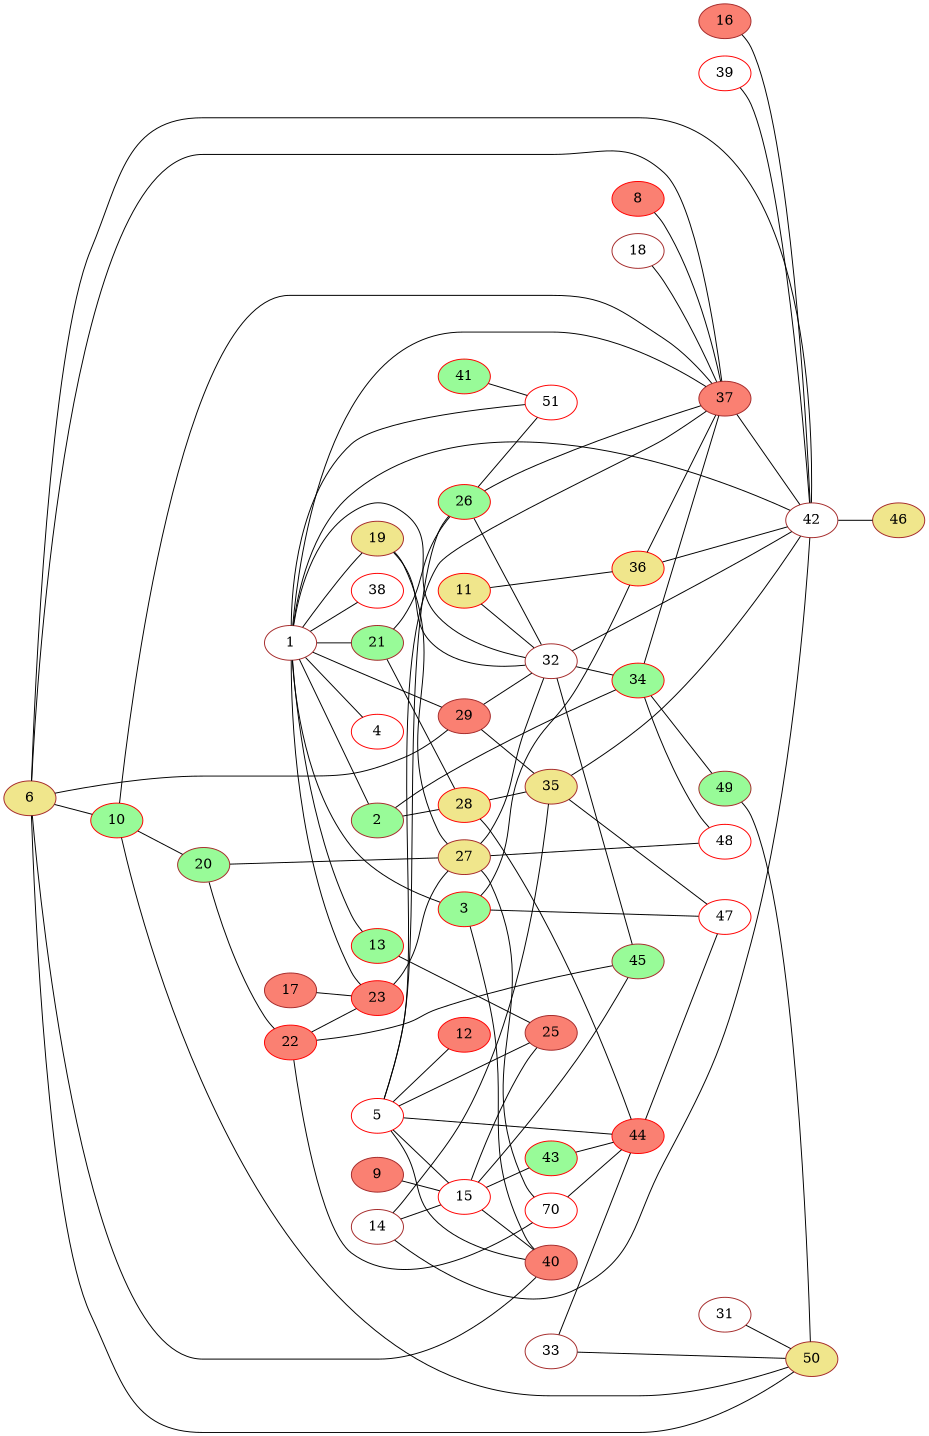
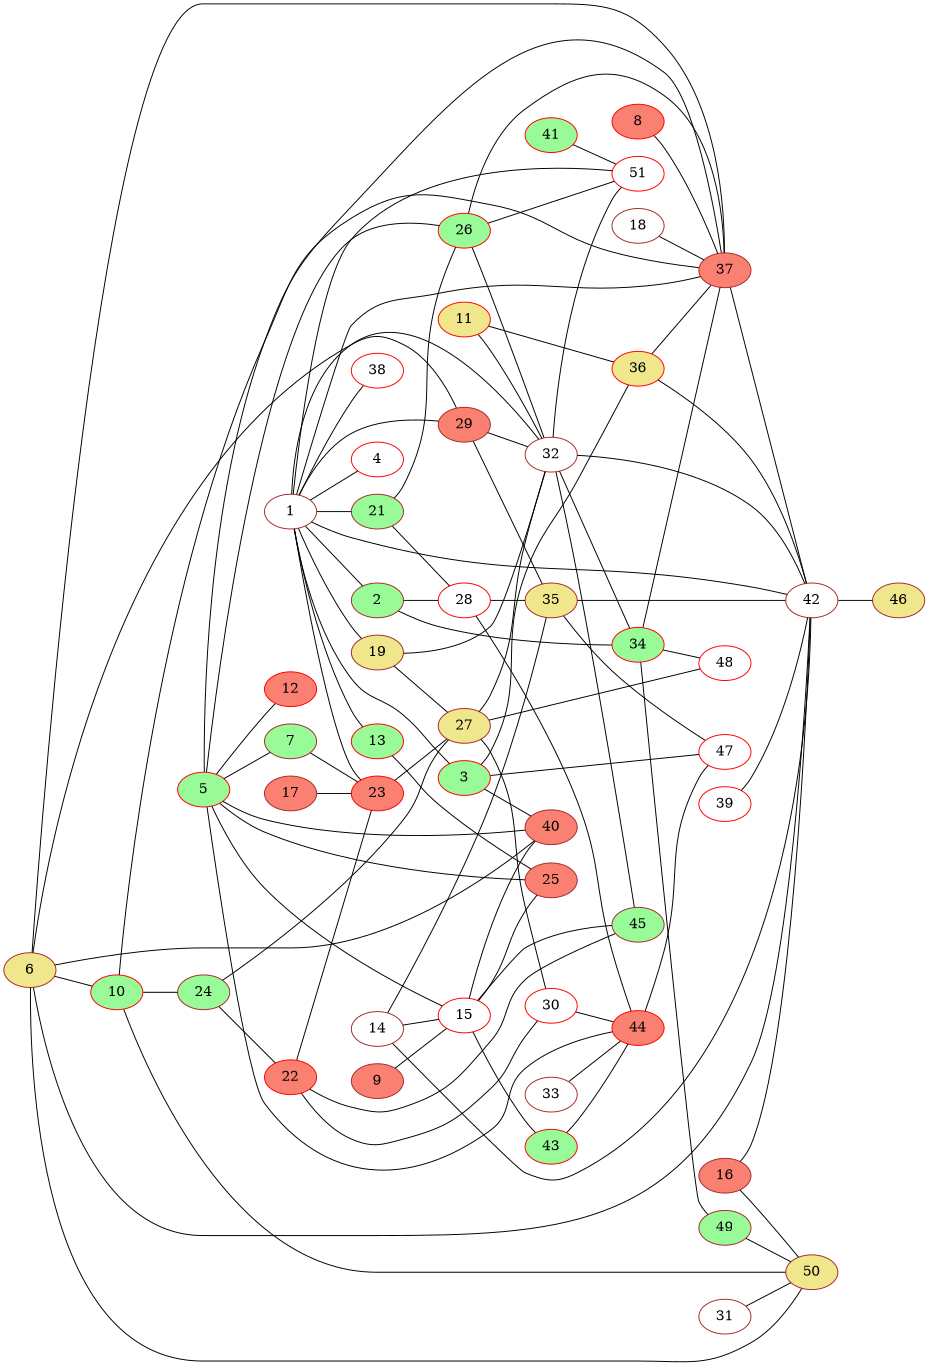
edge "51" -- "32": added
node "7": added
node "28": fillcolor khaki -> white
node "20": label "20" -> "24"
node "5": fillcolor white -> palegreen
node "70": label "70" -> "30"
edge "33" -- "50": now "16" -- "50"
